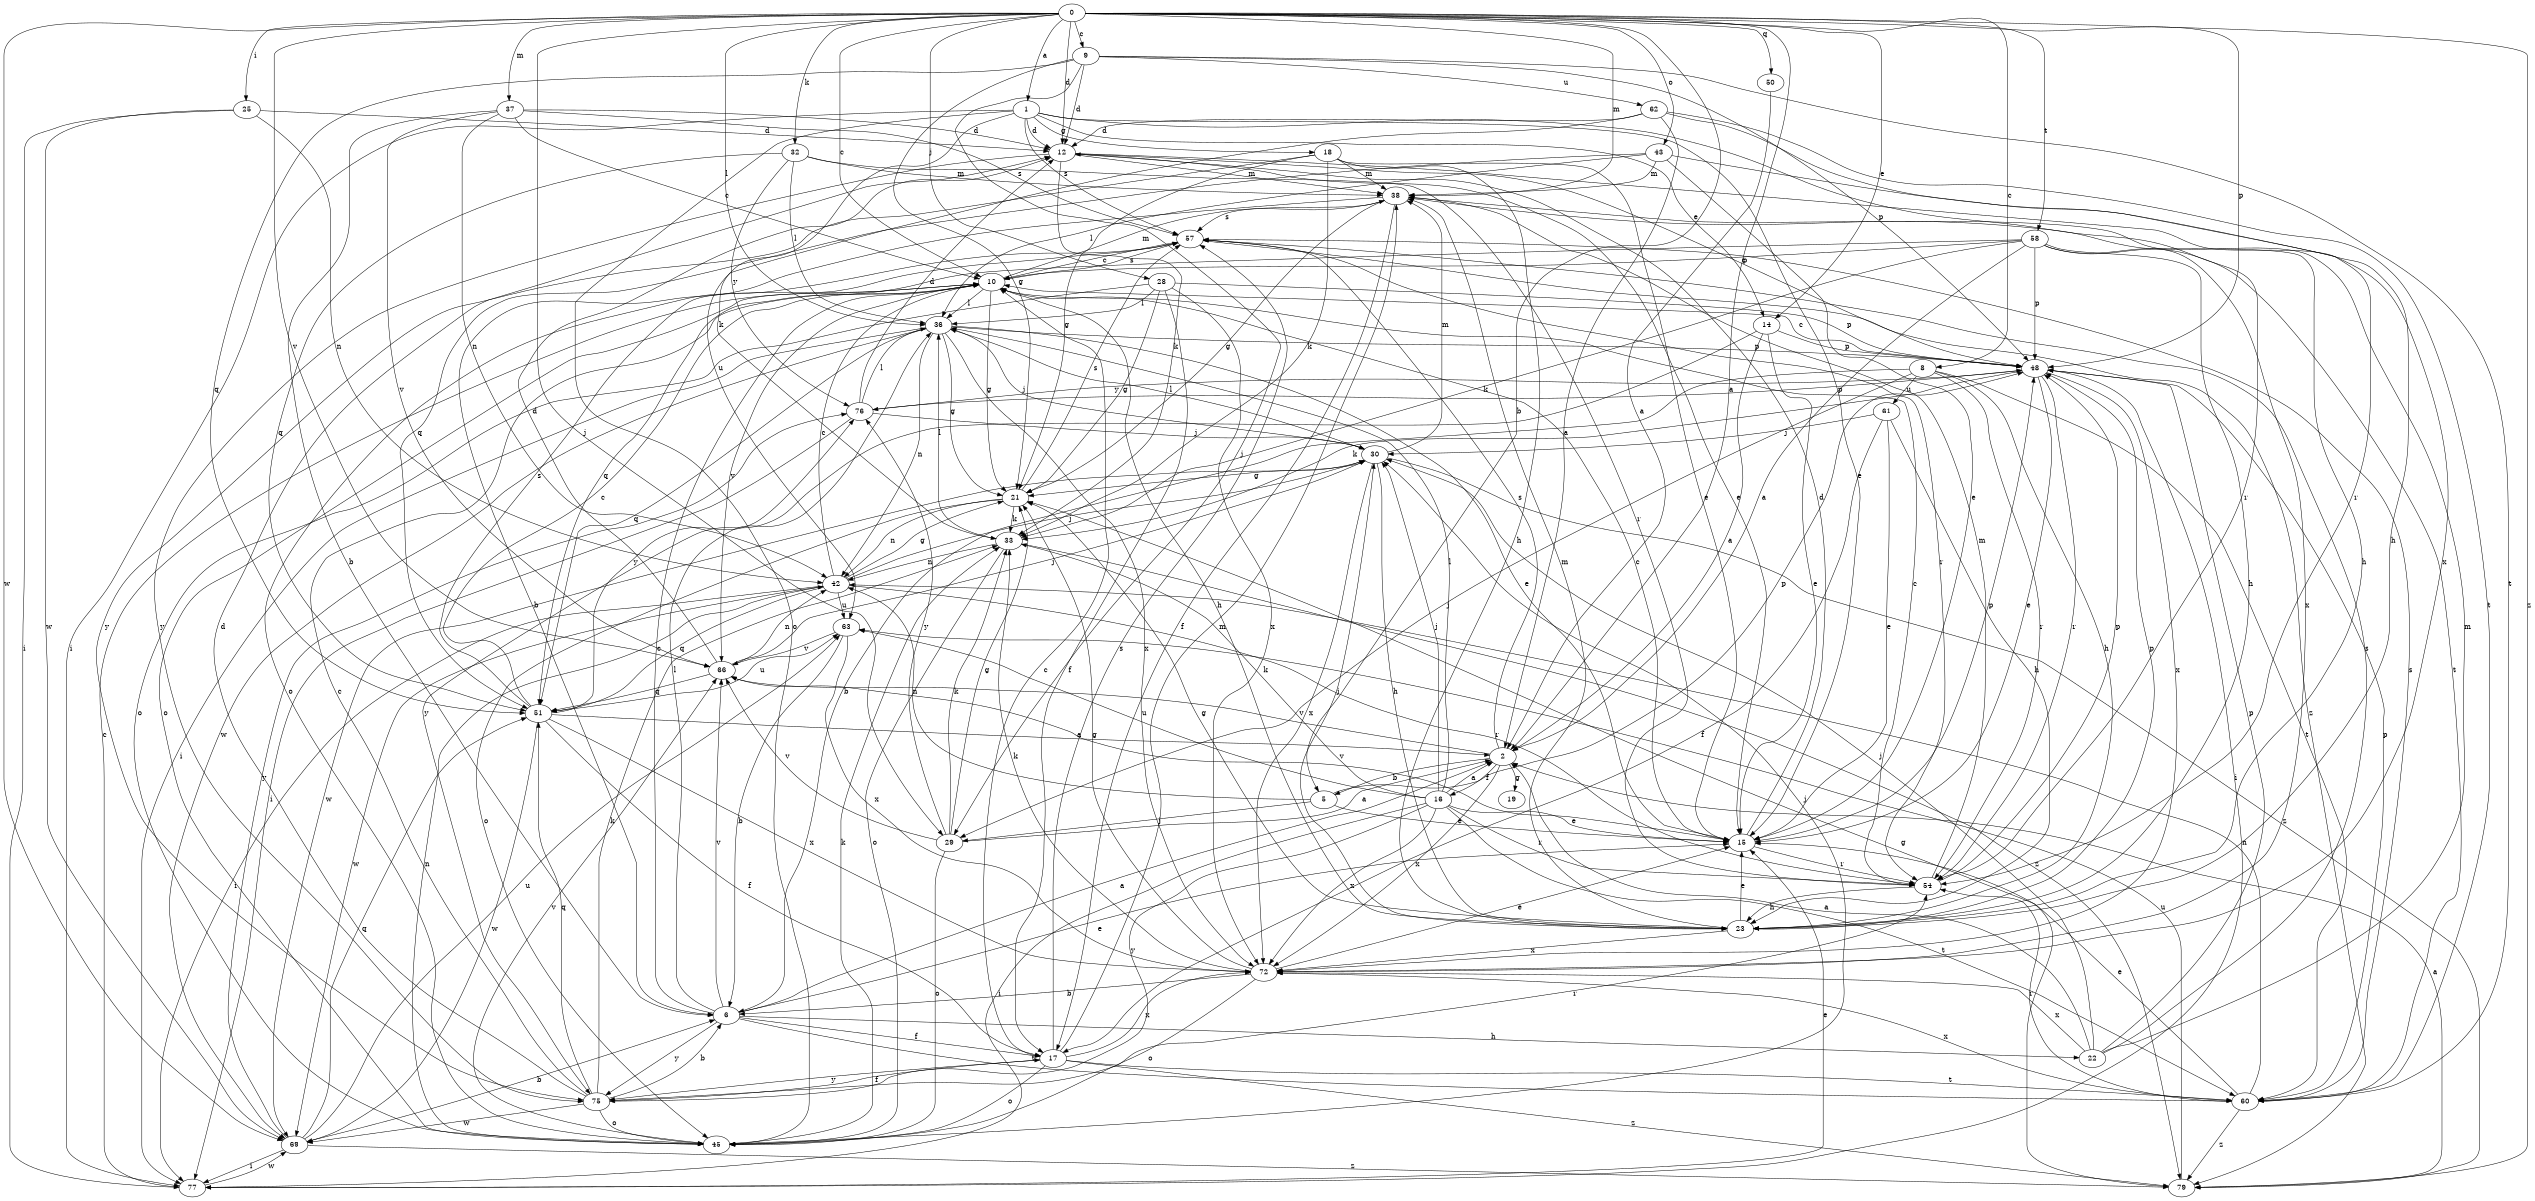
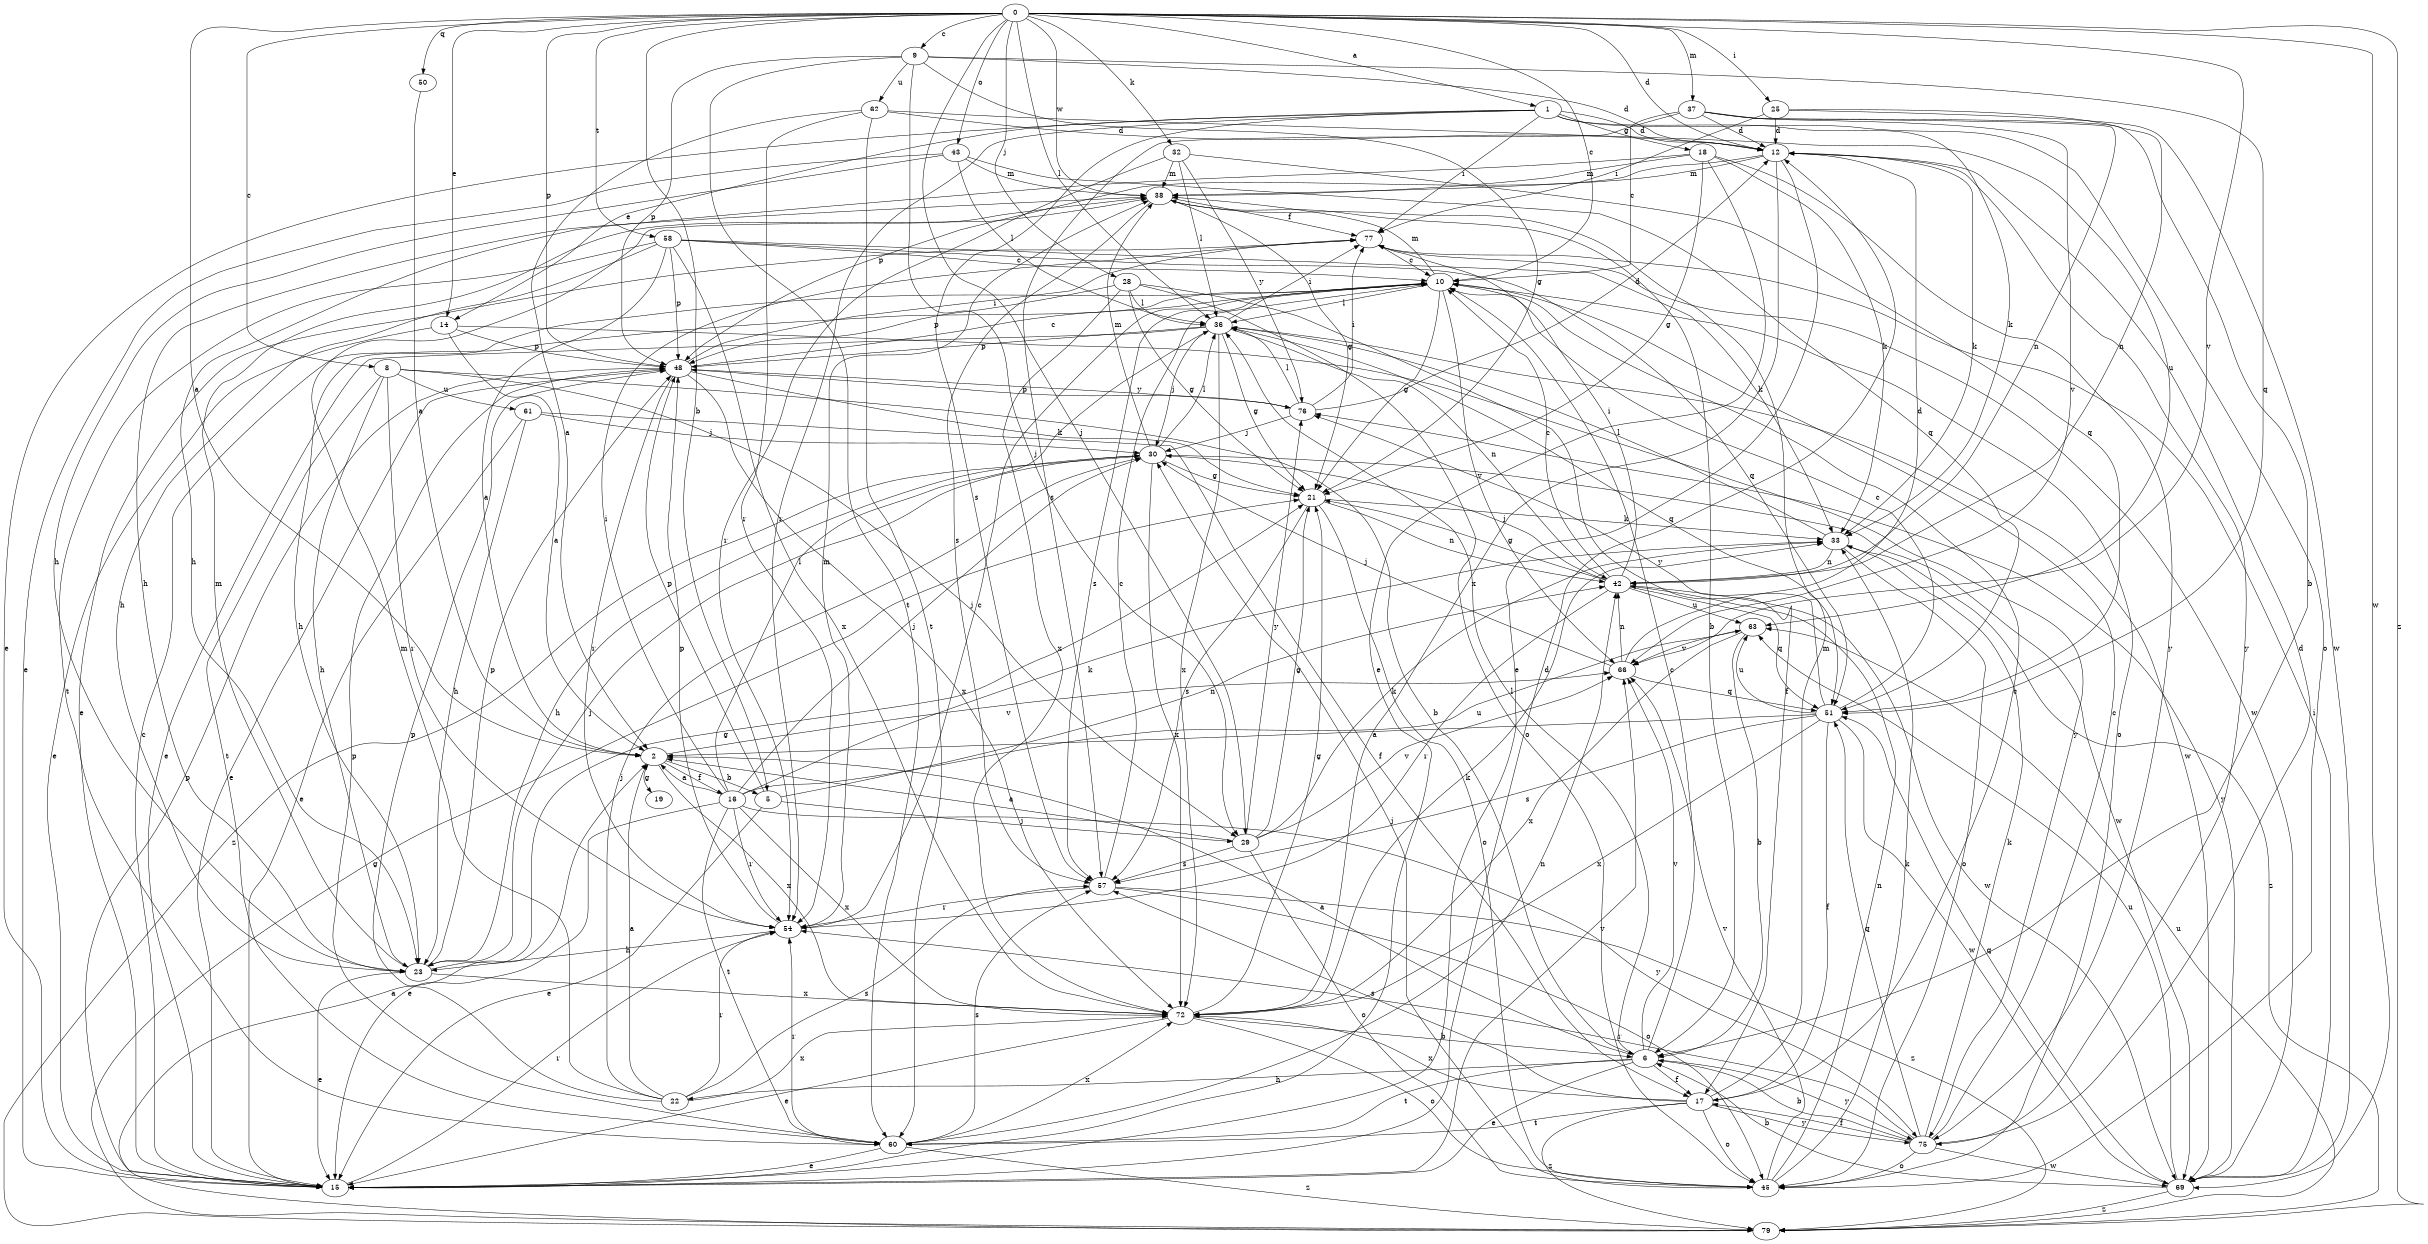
edge "0" -> "38": label "m" -> "w"
edge "48" -> "33": now "48" -> "21"
edge "2" -> "57": now "29" -> "57"
edge "38" -> "17": now "38" -> "77"
edge "22" -> "54": added, label "r"
